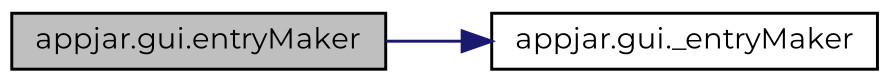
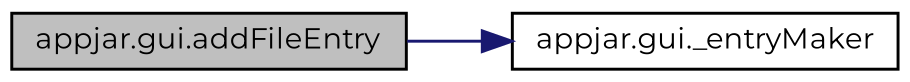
node "appjar.gui.entryMaker": label "appjar.gui.entryMaker" -> "appjar.gui.addFileEntry"
